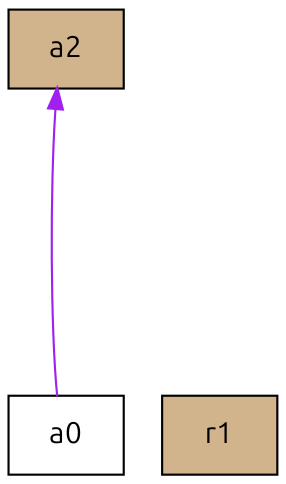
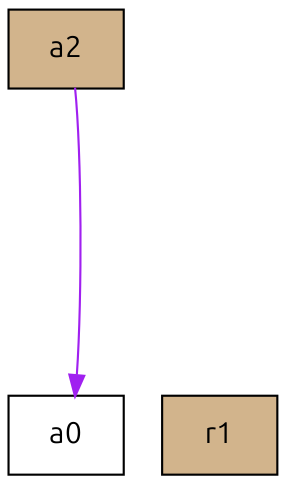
edge "a0" -> "a2": reversed
